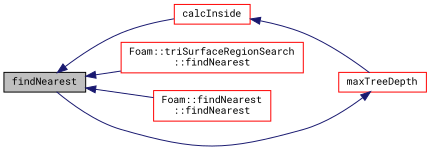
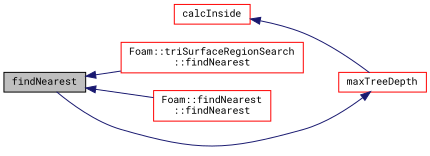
edge "calcInside" -> "findNearest": removed
